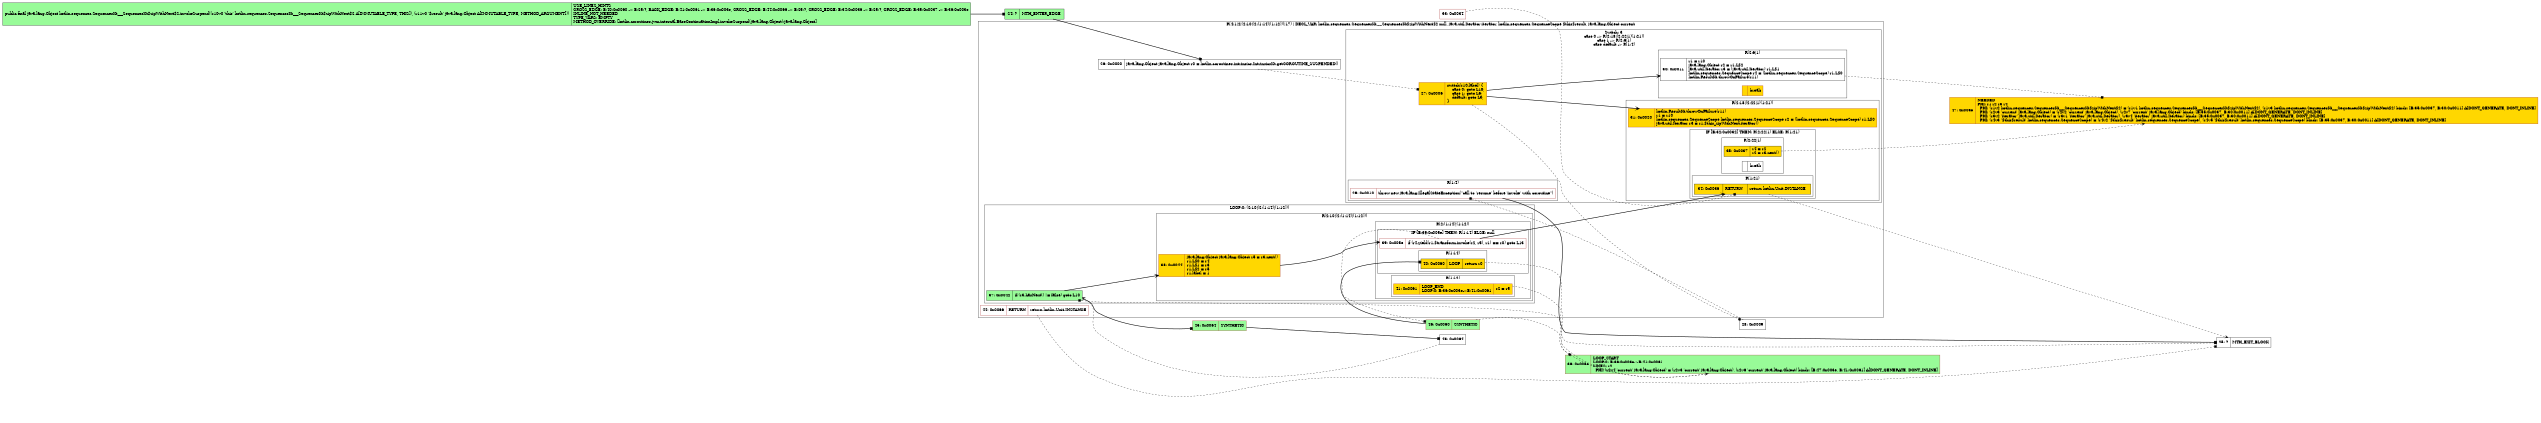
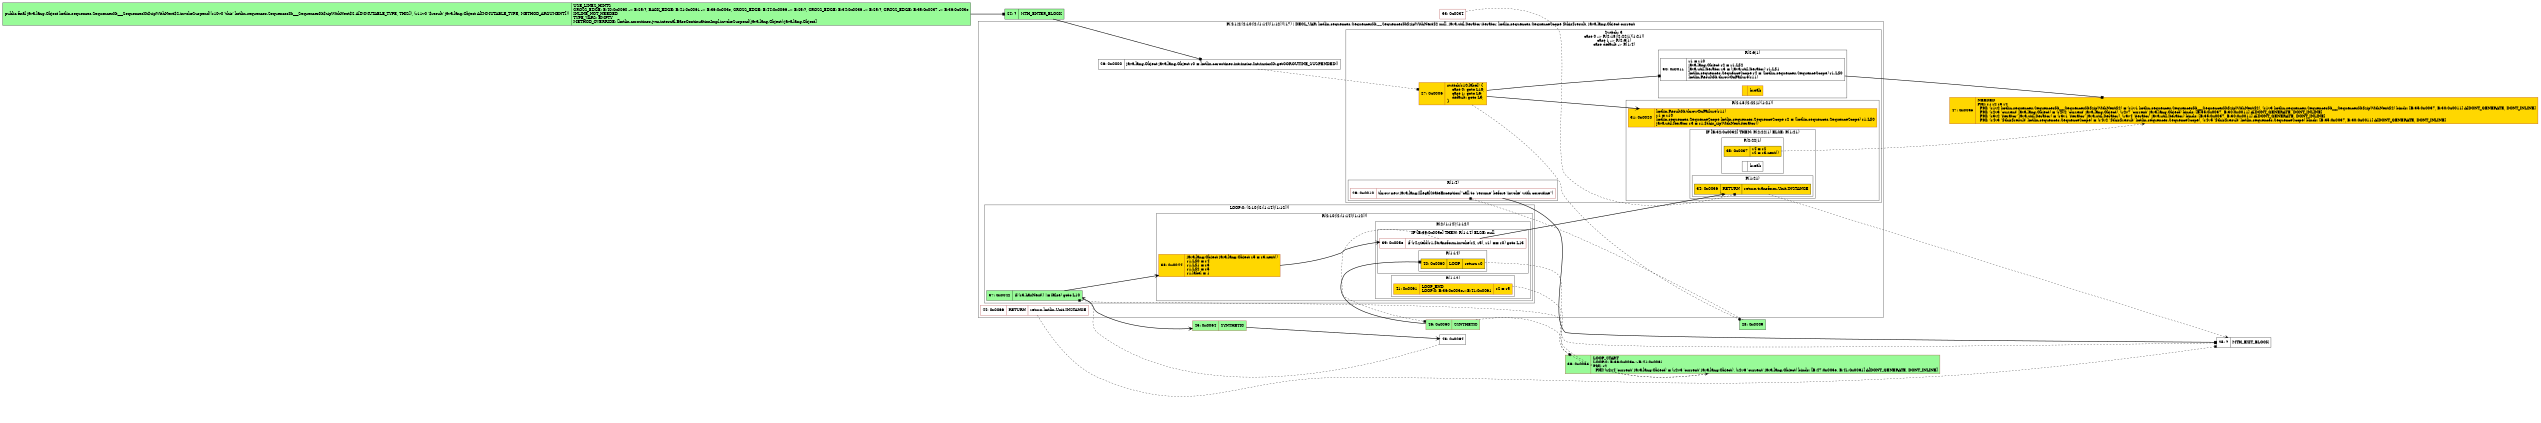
node "24: ?": text "MTH_ENTER_EDGE" -> "MTH_ENTER_BLOCK"
edge "27: 0x0006" -> "30: 0x0011": arrowhead vee -> box
edge "30: 0x0011" -> "47: 0x003e": style dashed -> bold
node "34: 0x0036": text "return kotlin.Unit.INSTANCE" -> "return transform.Unit.INSTANCE"
edge "37: 0x0042" -> "45: 0x0064": arrowhead box -> vee
node "28: 0x0009": fillcolor white -> palegreen
edge "45: 0x0064" -> "43: 0x0064": arrowhead box -> vee
node "36: 0x003e": text "LINES: r2" -> "PHI: r2"
